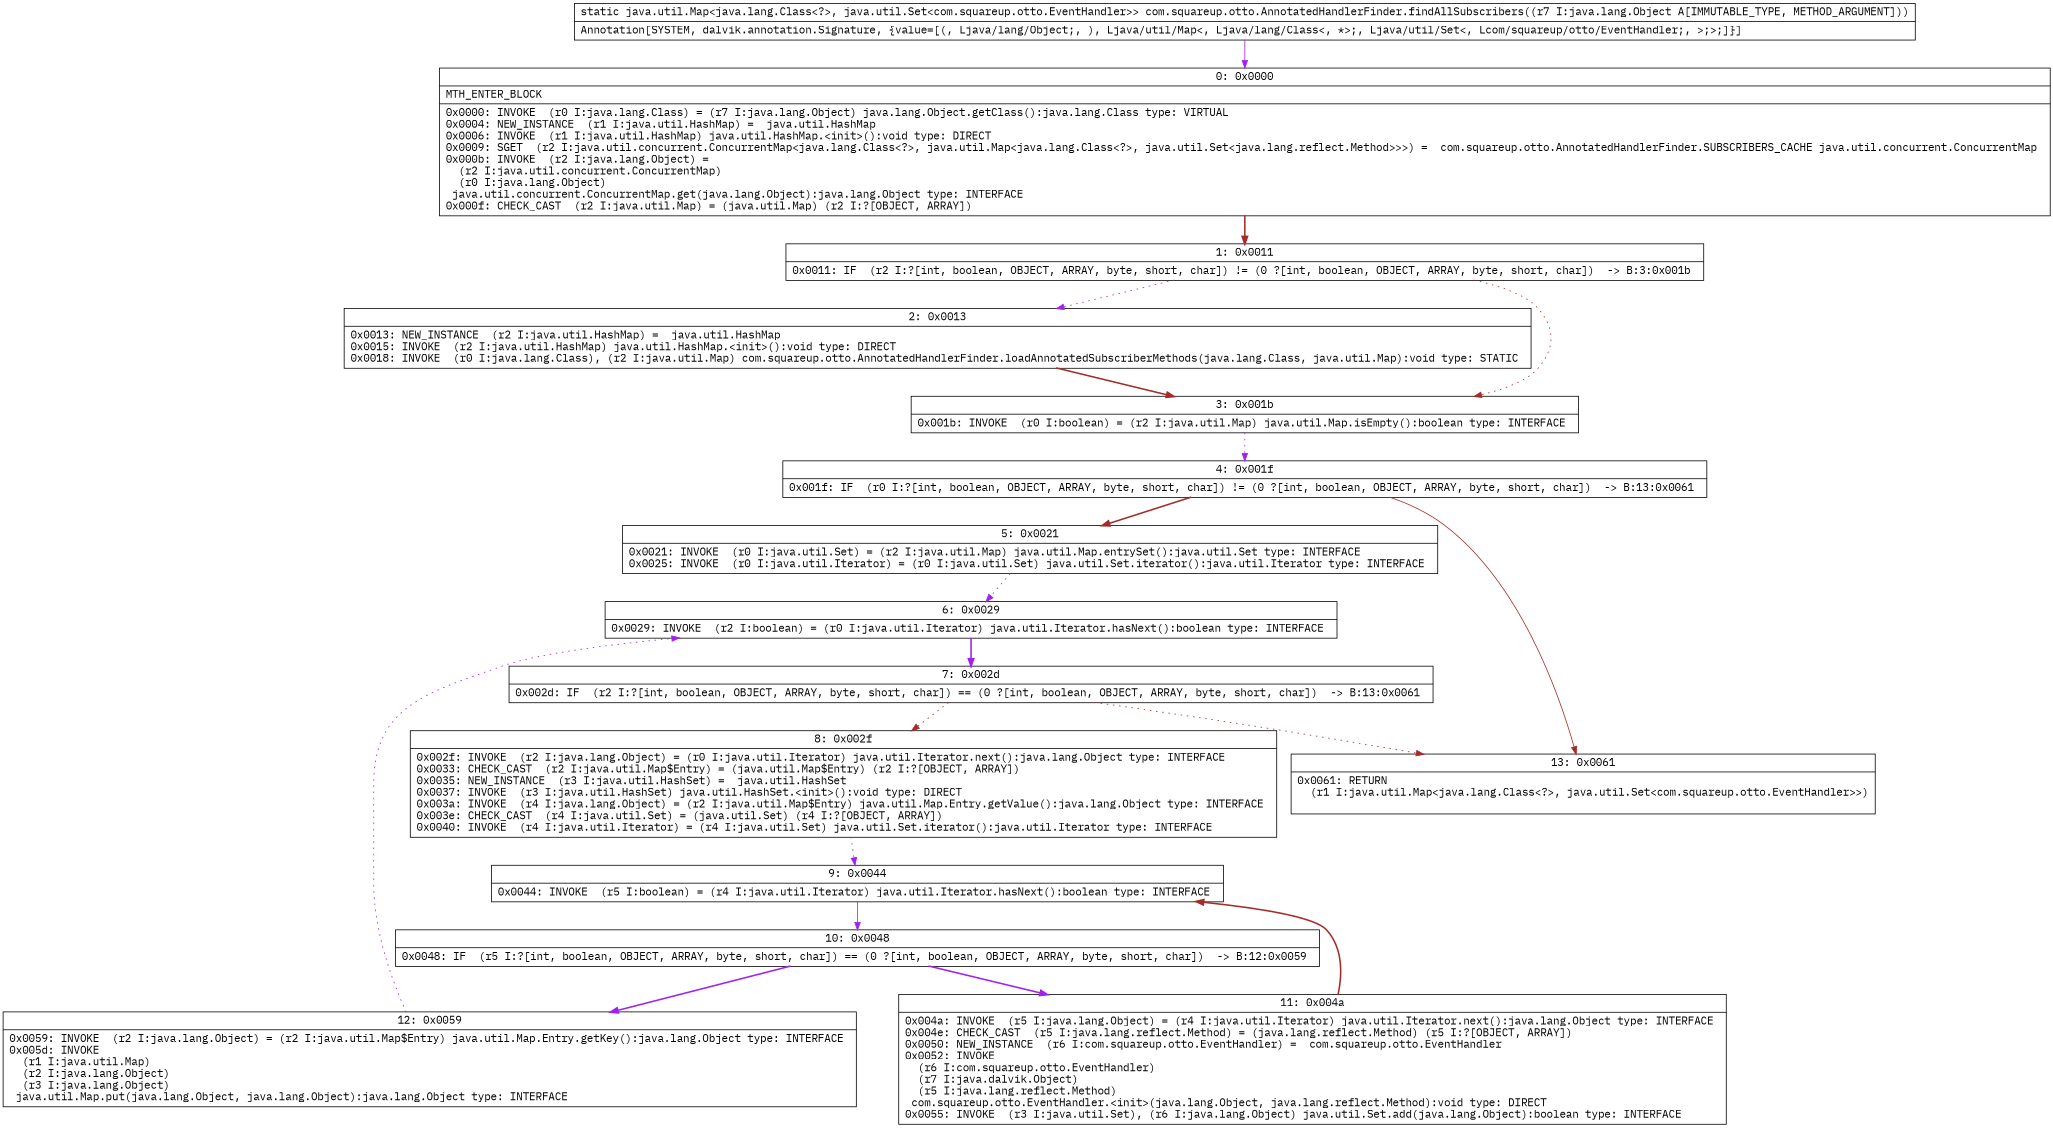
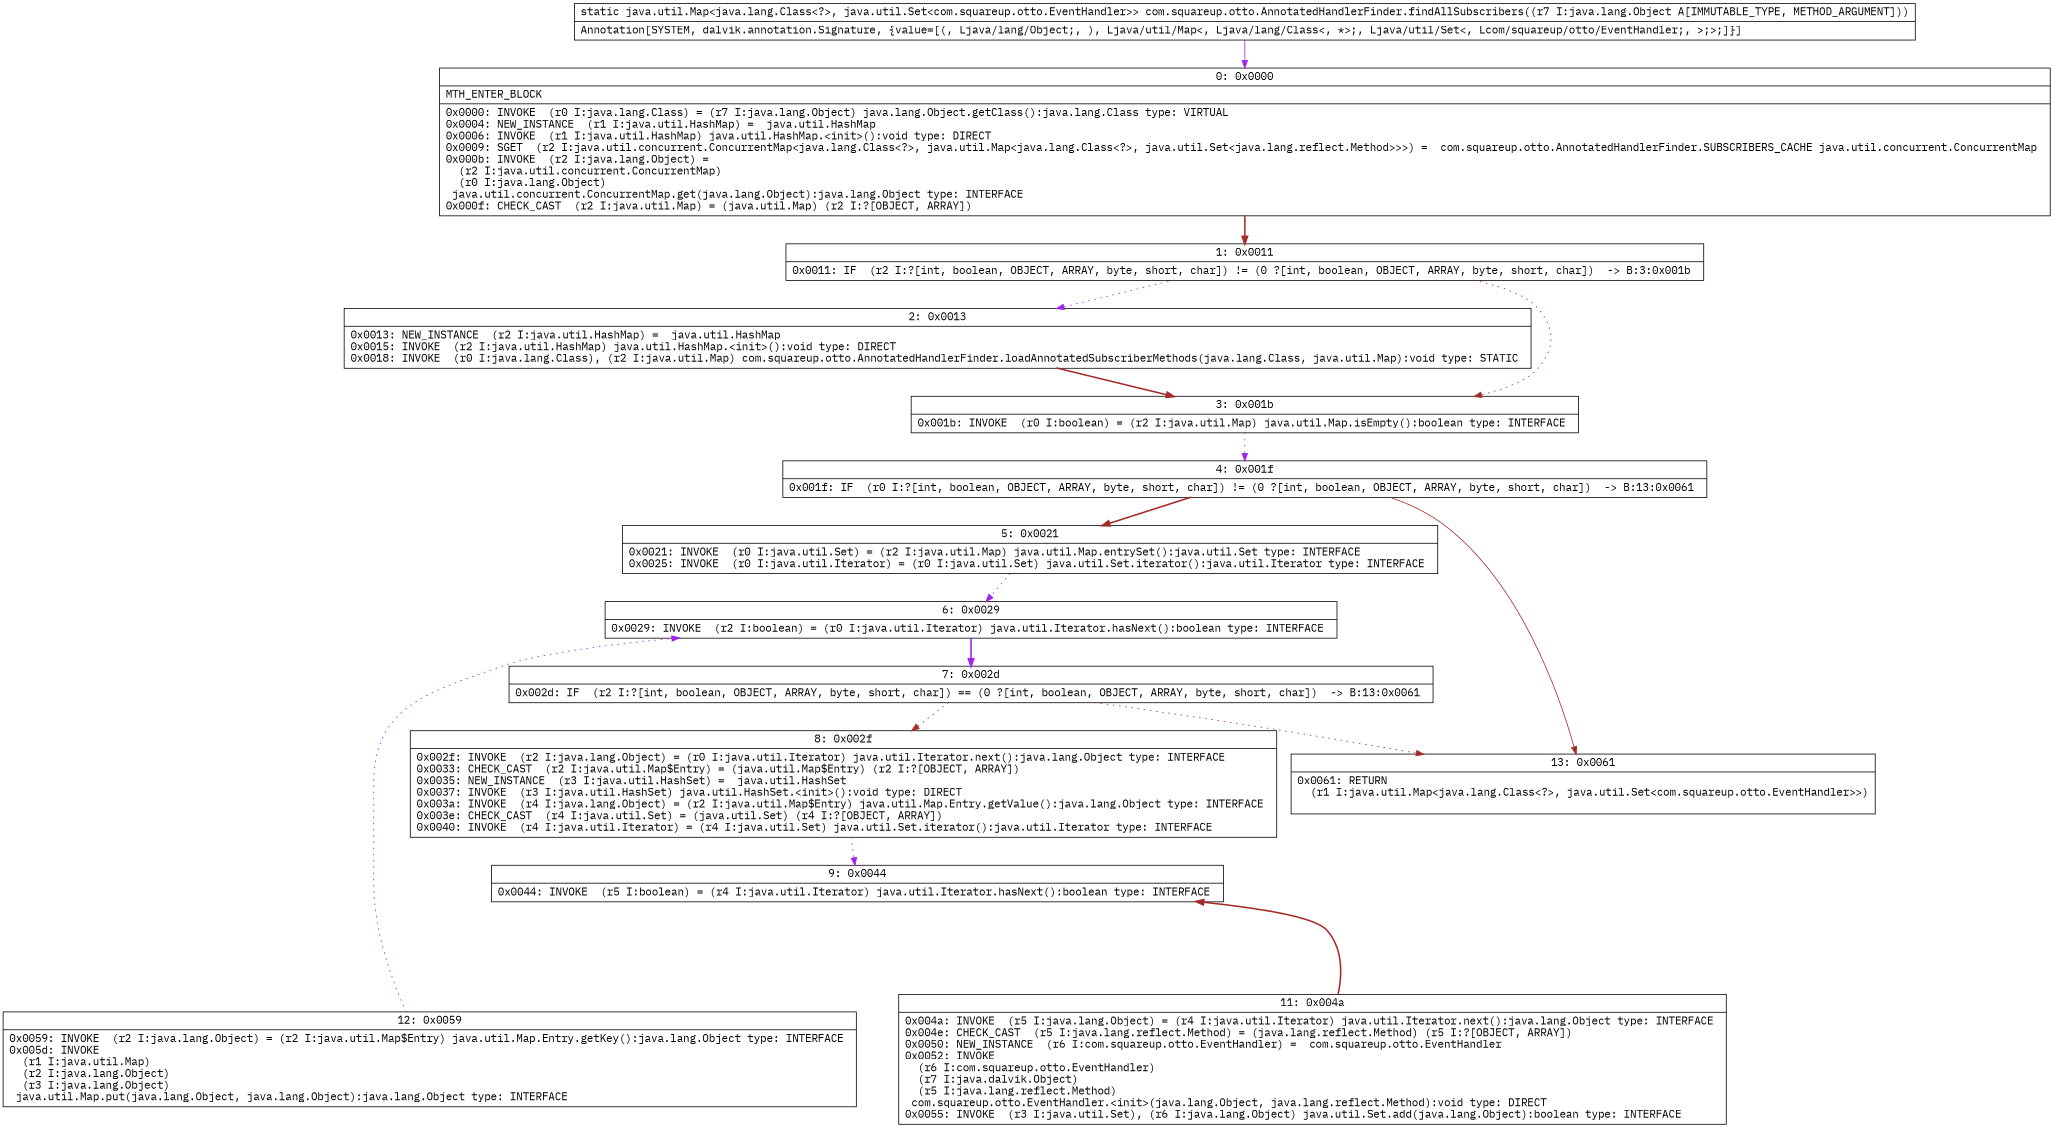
node "10: 0x0048": removed
